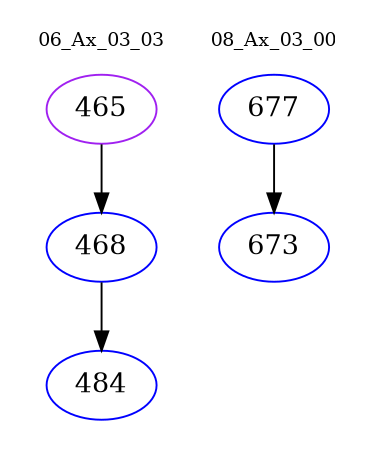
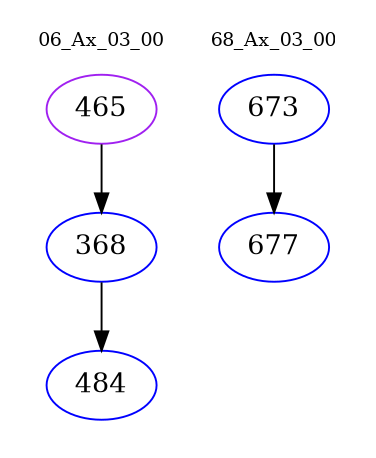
cluster "06_Ax_03_03": label "06_Ax_03_03" -> "06_Ax_03_00"
cluster "08_Ax_03_00": label "08_Ax_03_00" -> "68_Ax_03_00"
edge "677" -> "673": reversed
node "468": label "468" -> "368"
